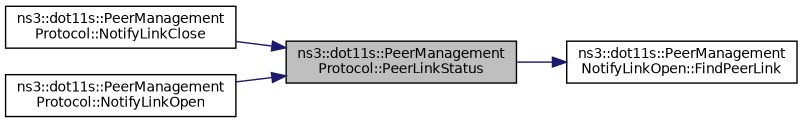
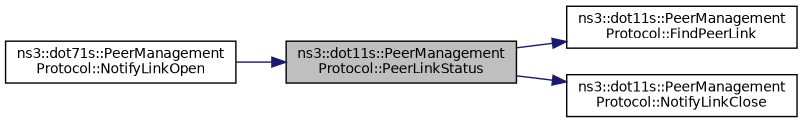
edge "ns3::dot11s::PeerManagement Protocol::NotifyLinkClose" -> "ns3::dot11s::PeerManagement Protocol::PeerLinkStatus": reversed
node "ns3::dot11s::PeerManagement NotifyLinkOpen::FindPeerLink": label "ns3::dot11s::PeerManagement NotifyLinkOpen::FindPeerLink" -> "ns3::dot11s::PeerManagement Protocol::FindPeerLink"
node "ns3::dot11s::PeerManagement Protocol::NotifyLinkOpen": label "ns3::dot11s::PeerManagement Protocol::NotifyLinkOpen" -> "ns3::dot71s::PeerManagement Protocol::NotifyLinkOpen"
